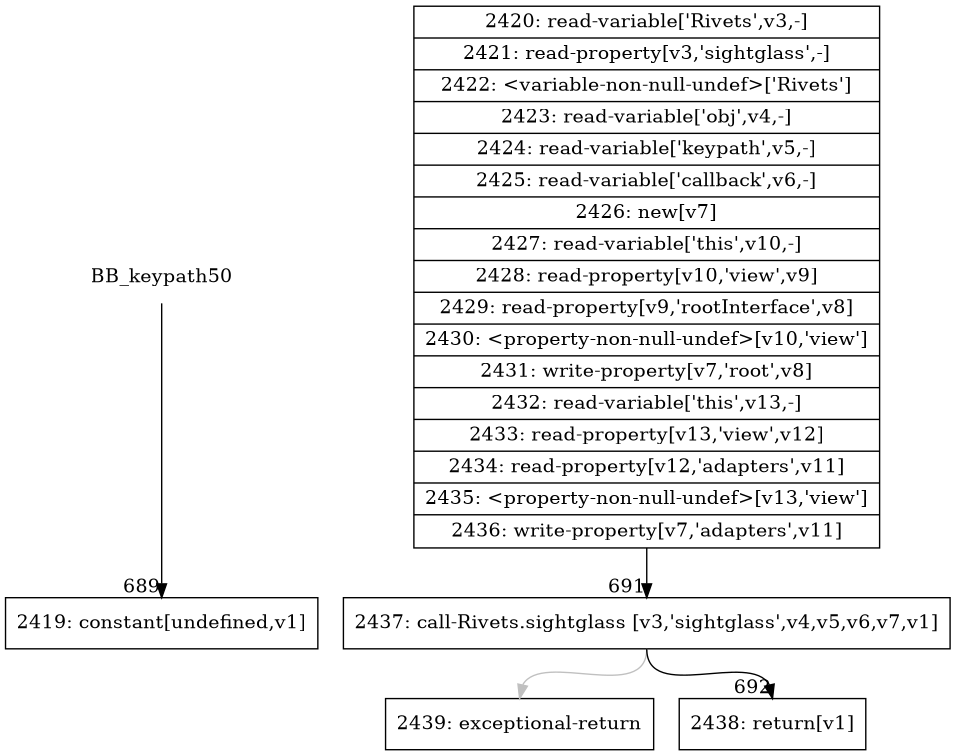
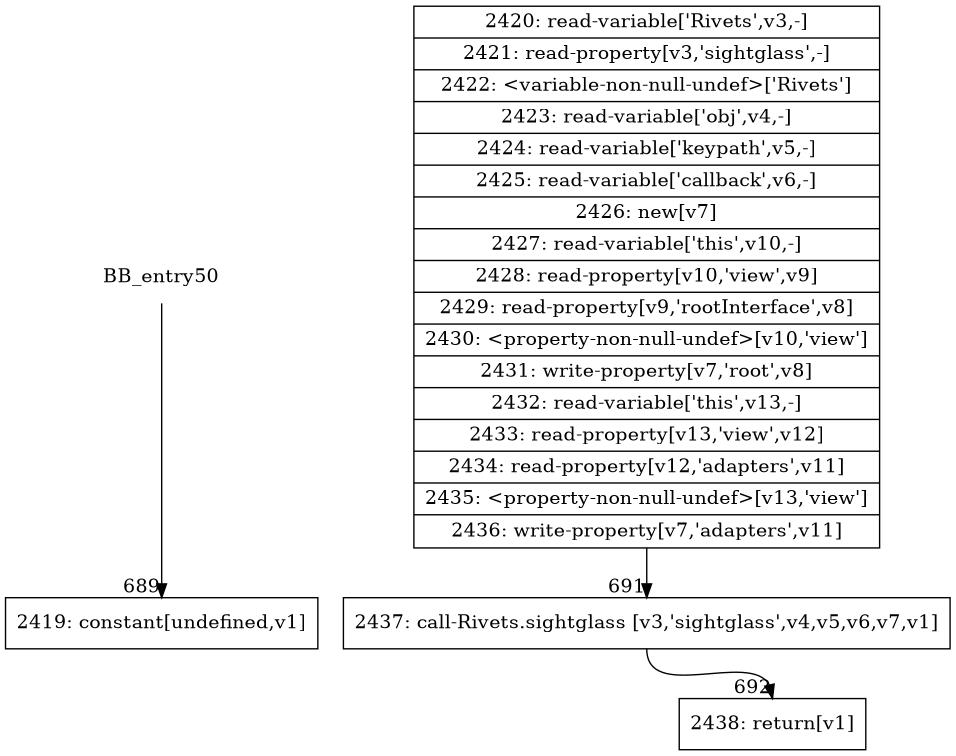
node "BB_keypath50": label "BB_keypath50" -> "BB_entry50"
node "2439: exceptional-return": removed
